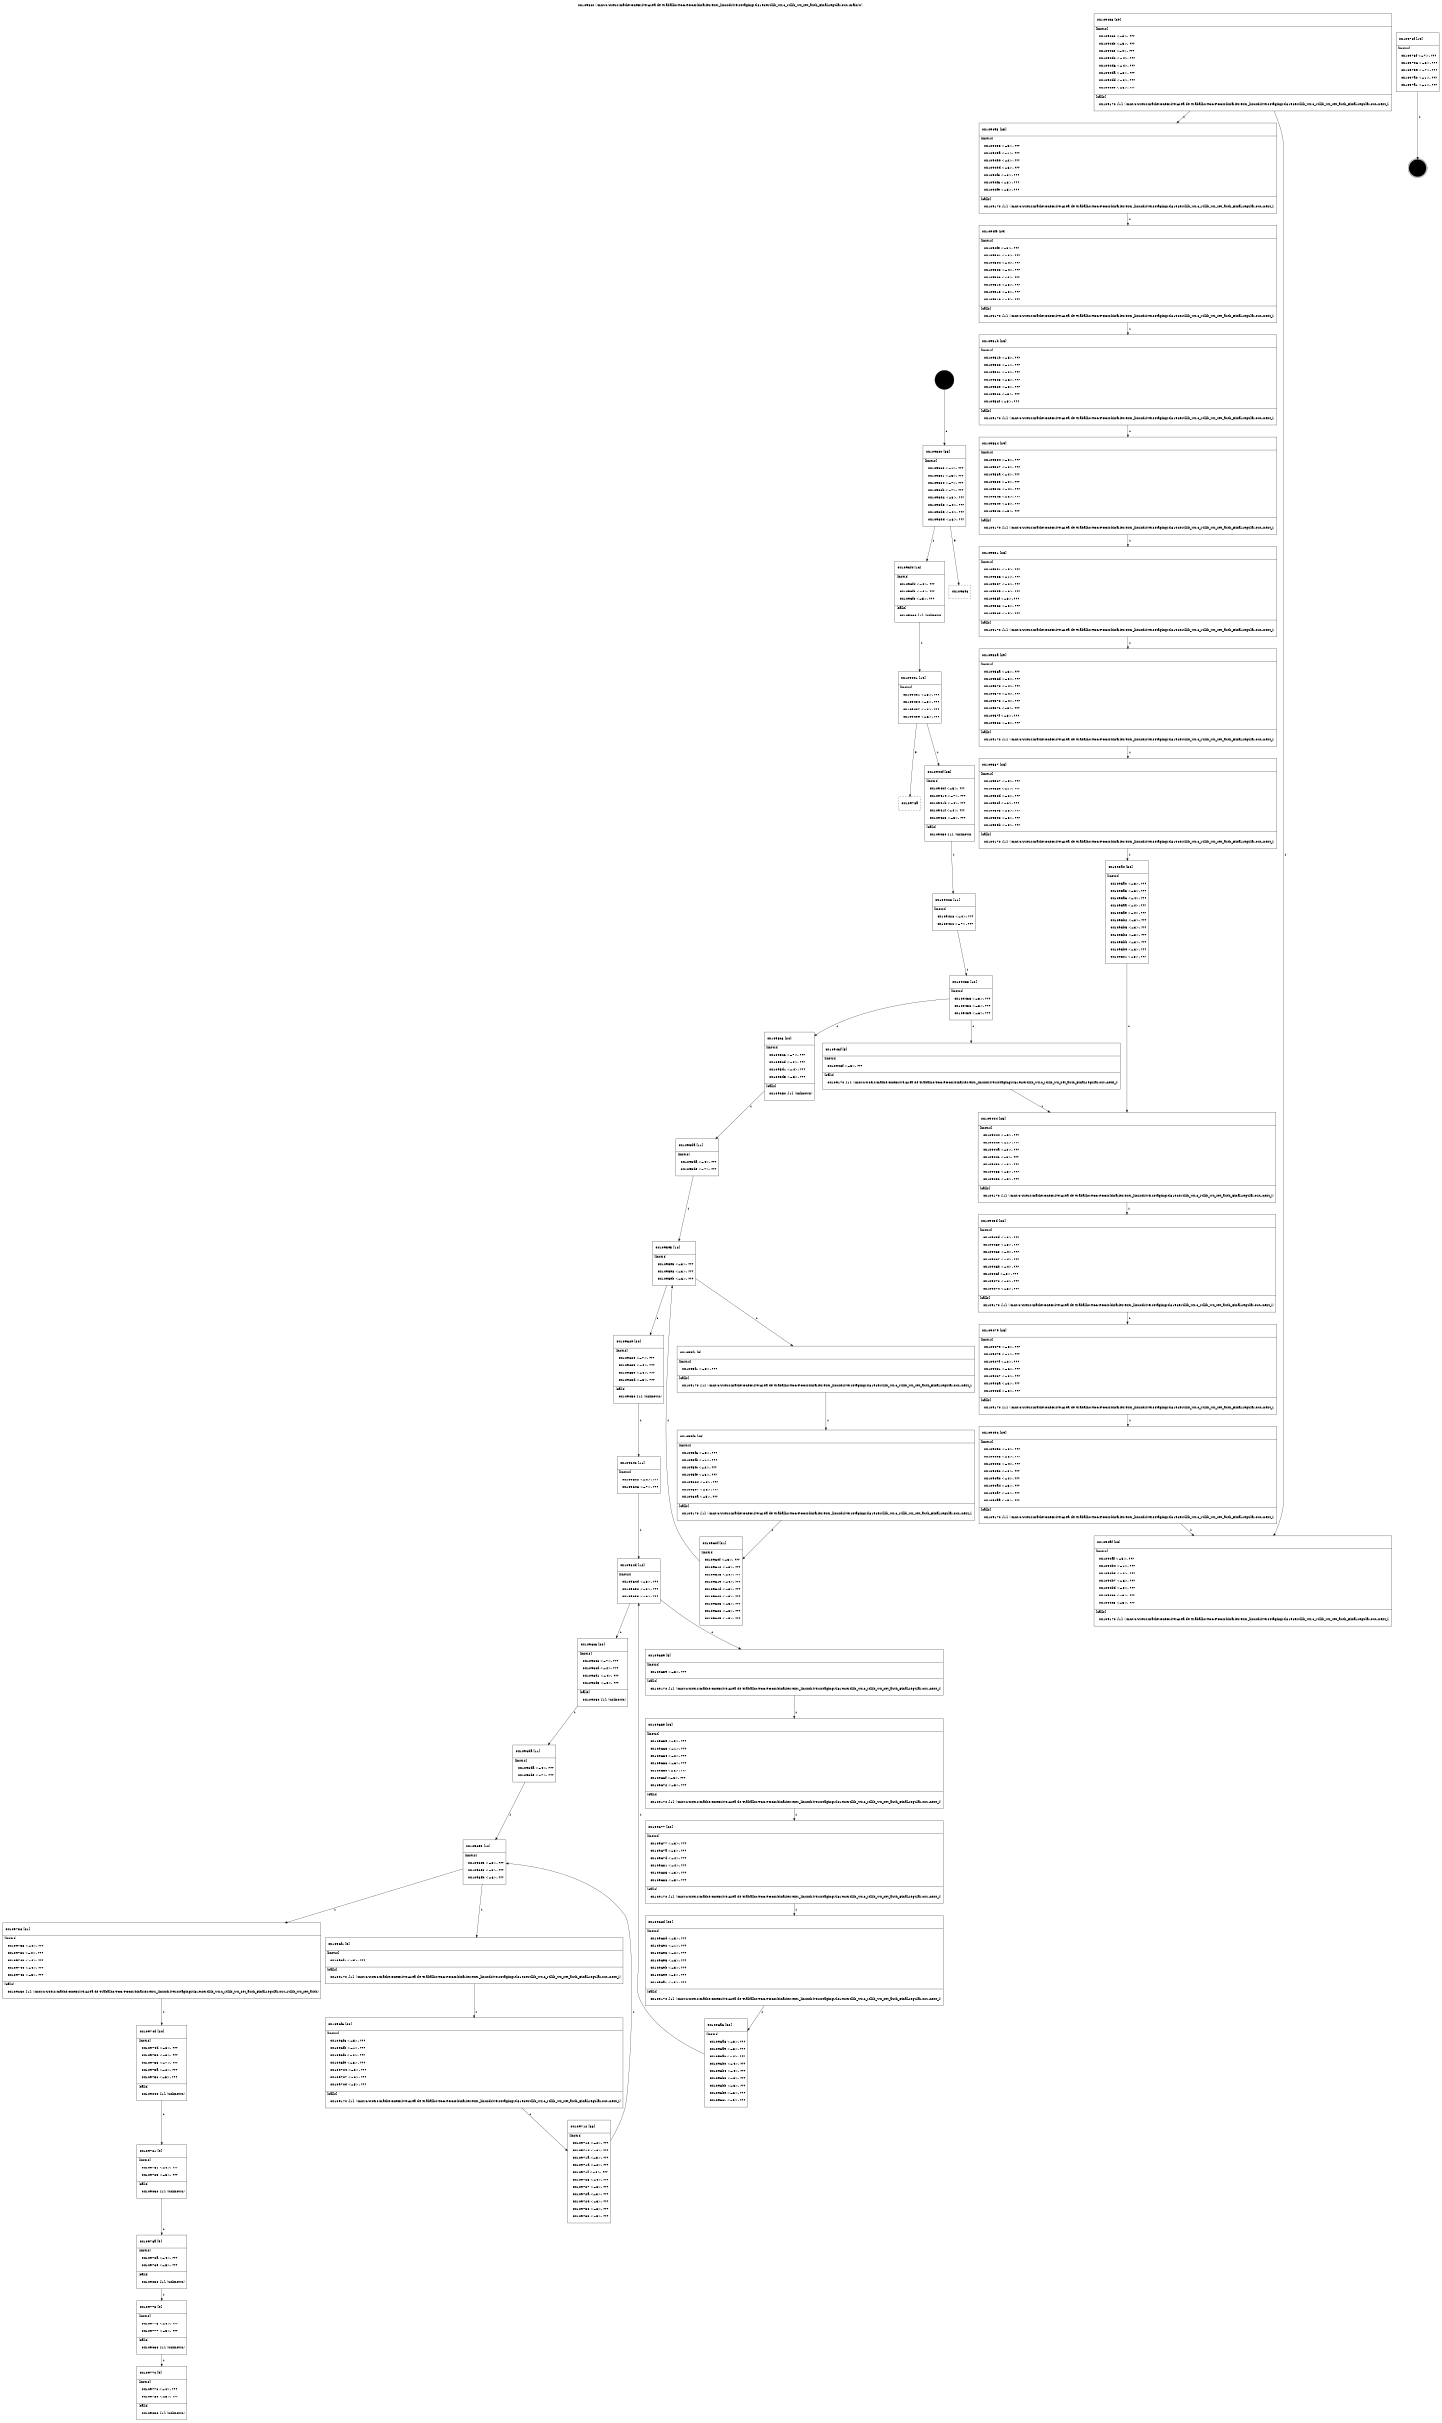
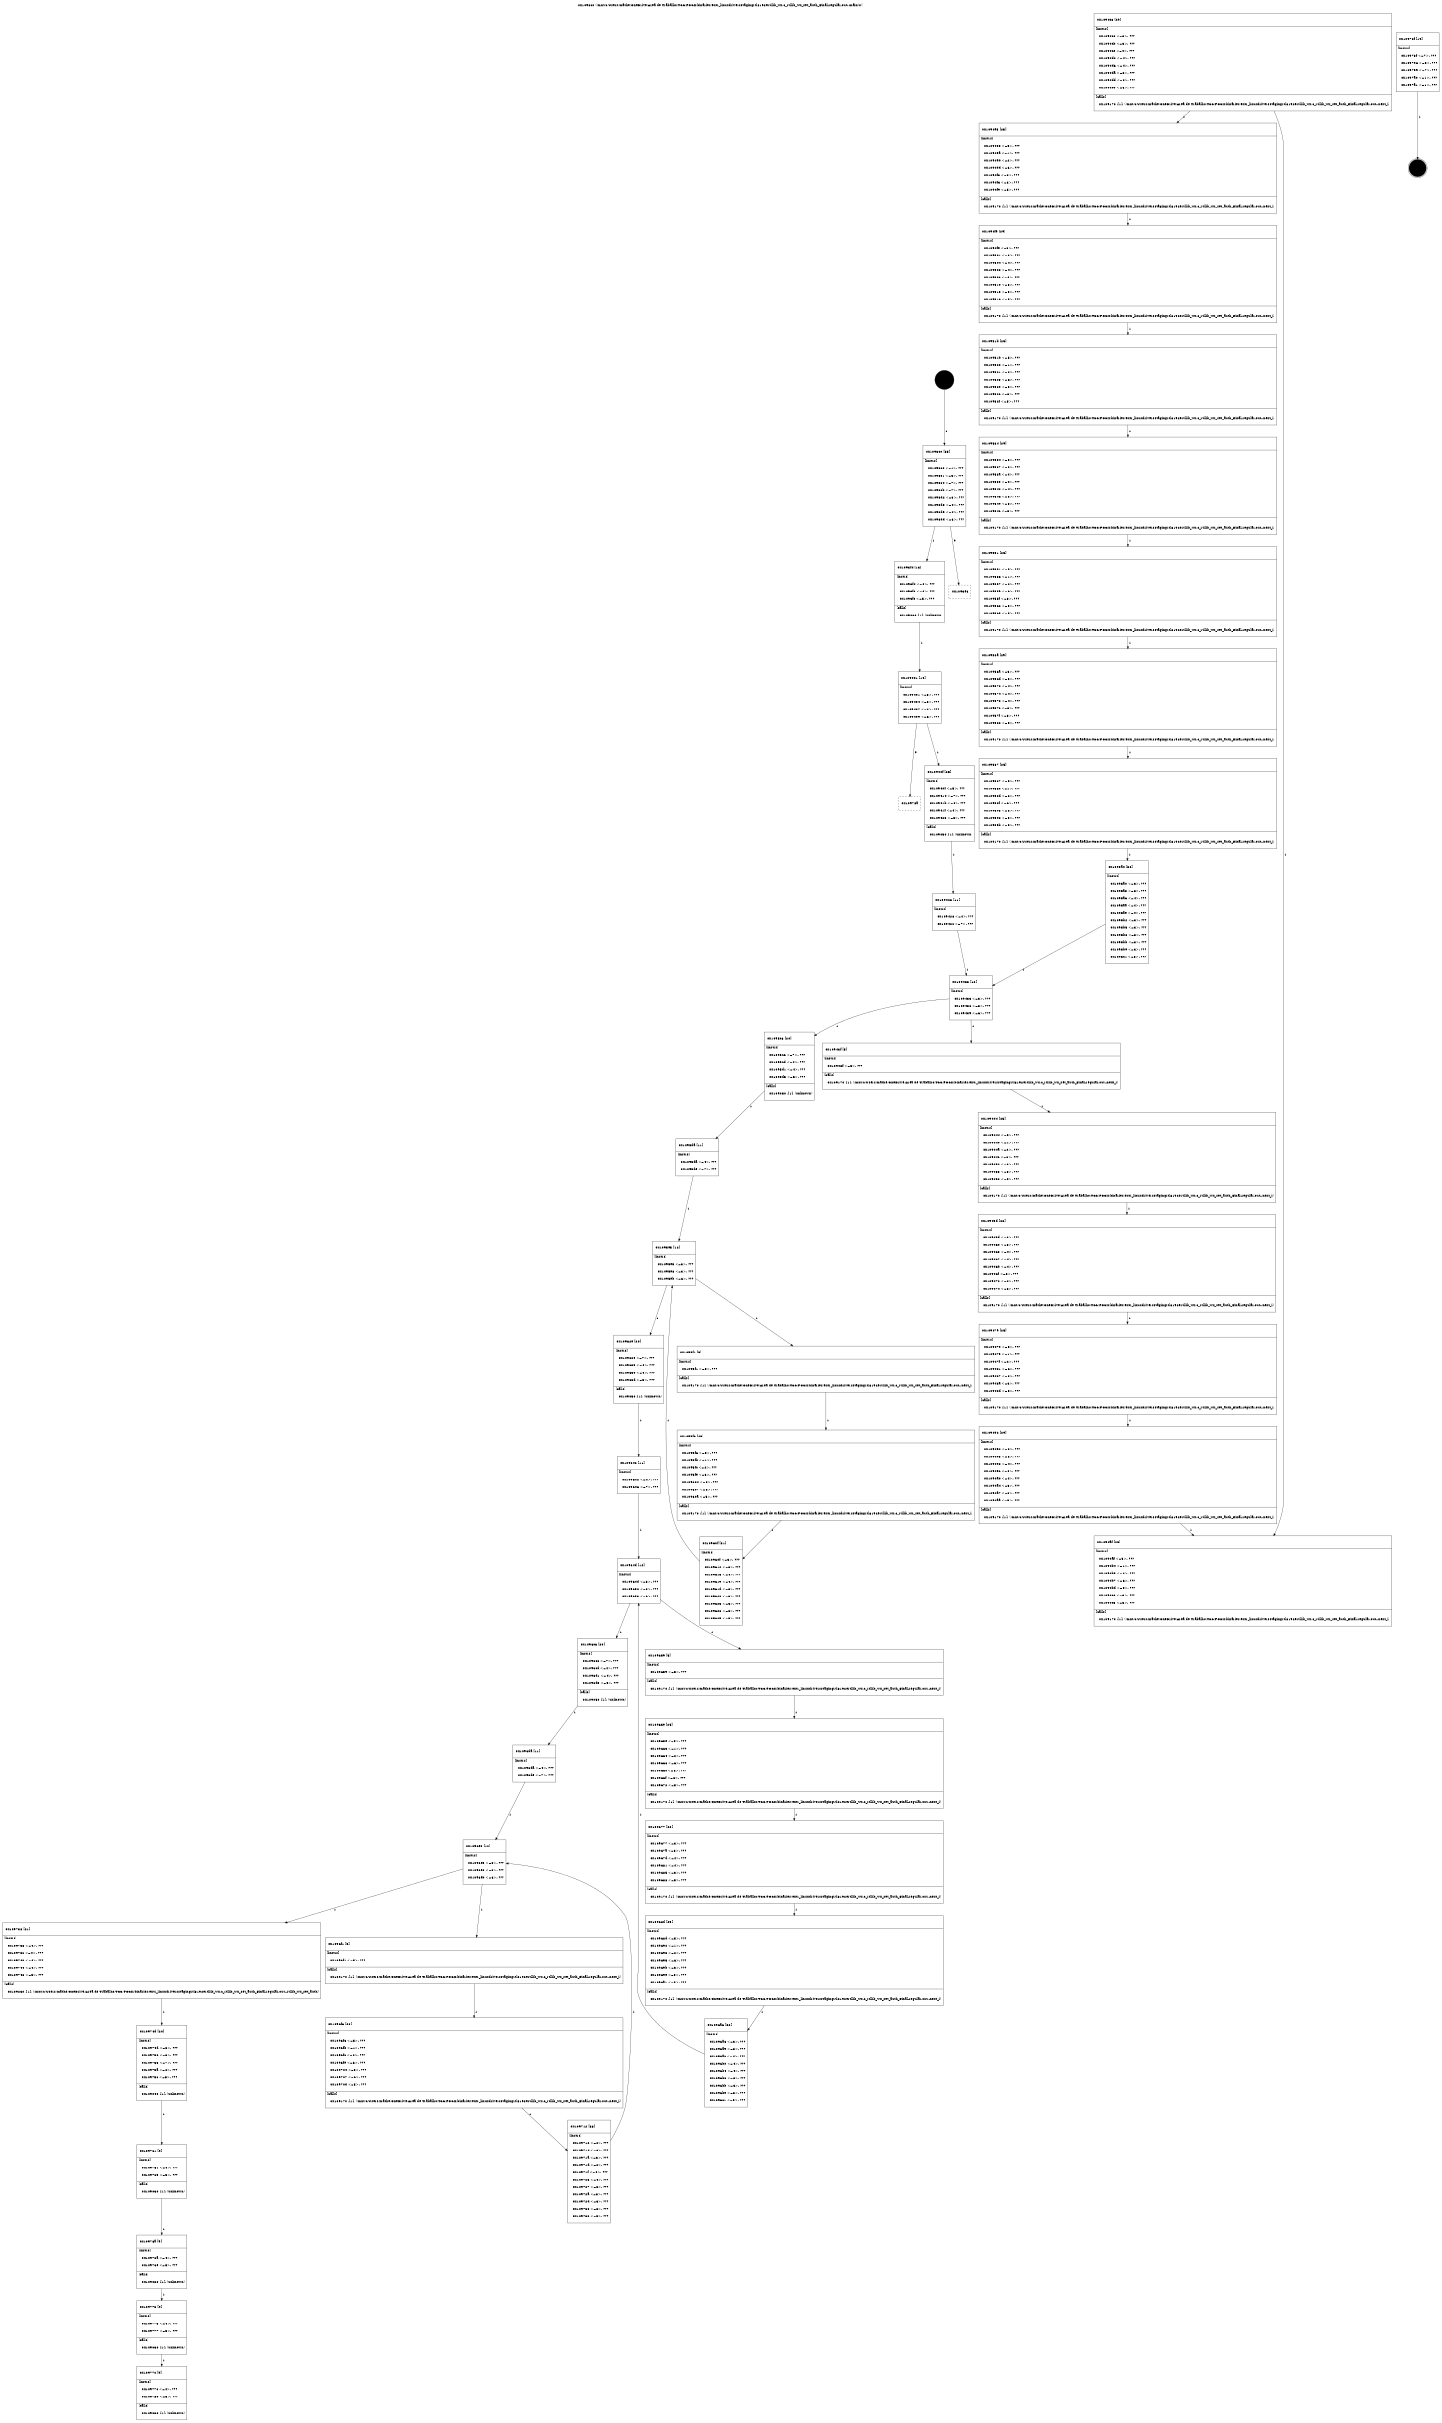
edge "0x1095a0 [38]" -> "0x109444 [25]": now "0x1095a0 [38]" -> "0x109433 [12]"
